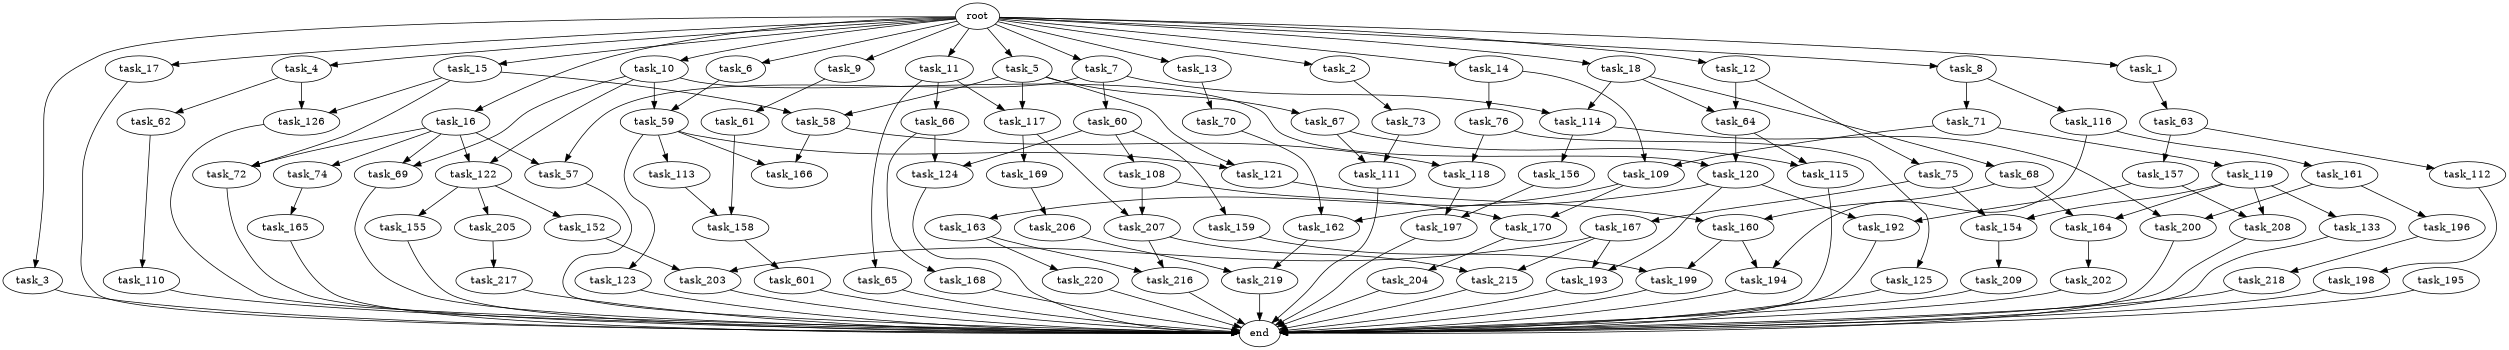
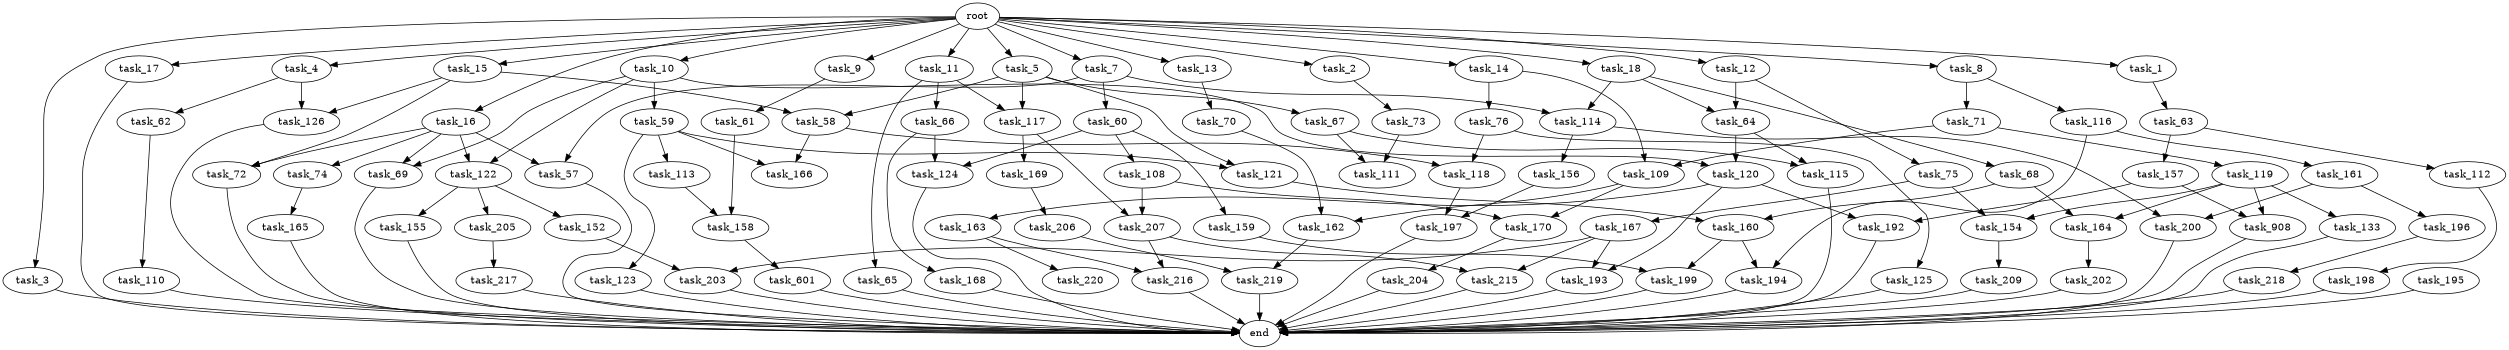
node "task_6": removed
node "task_208": label "task_208" -> "task_908"
edge "task_111" -> "end": removed
edge "task_220" -> "end": removed
